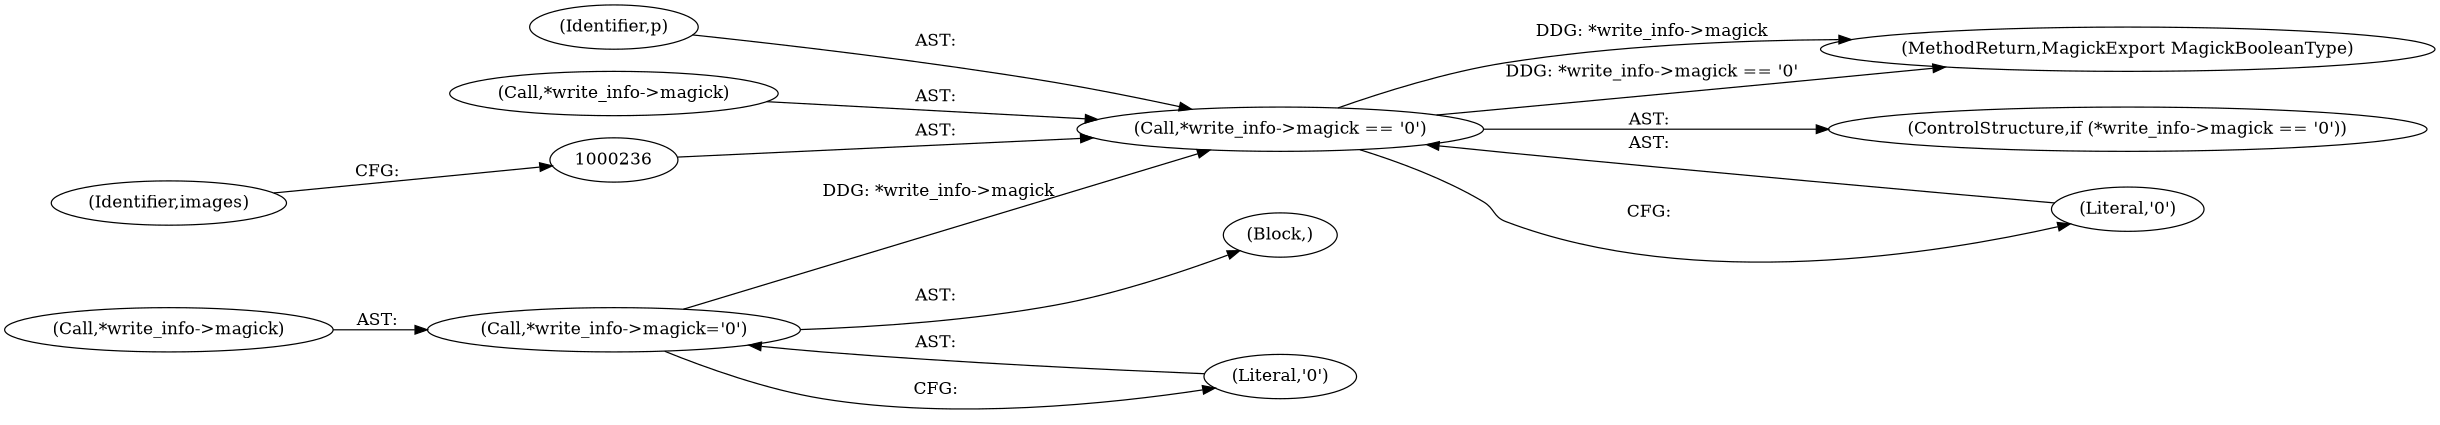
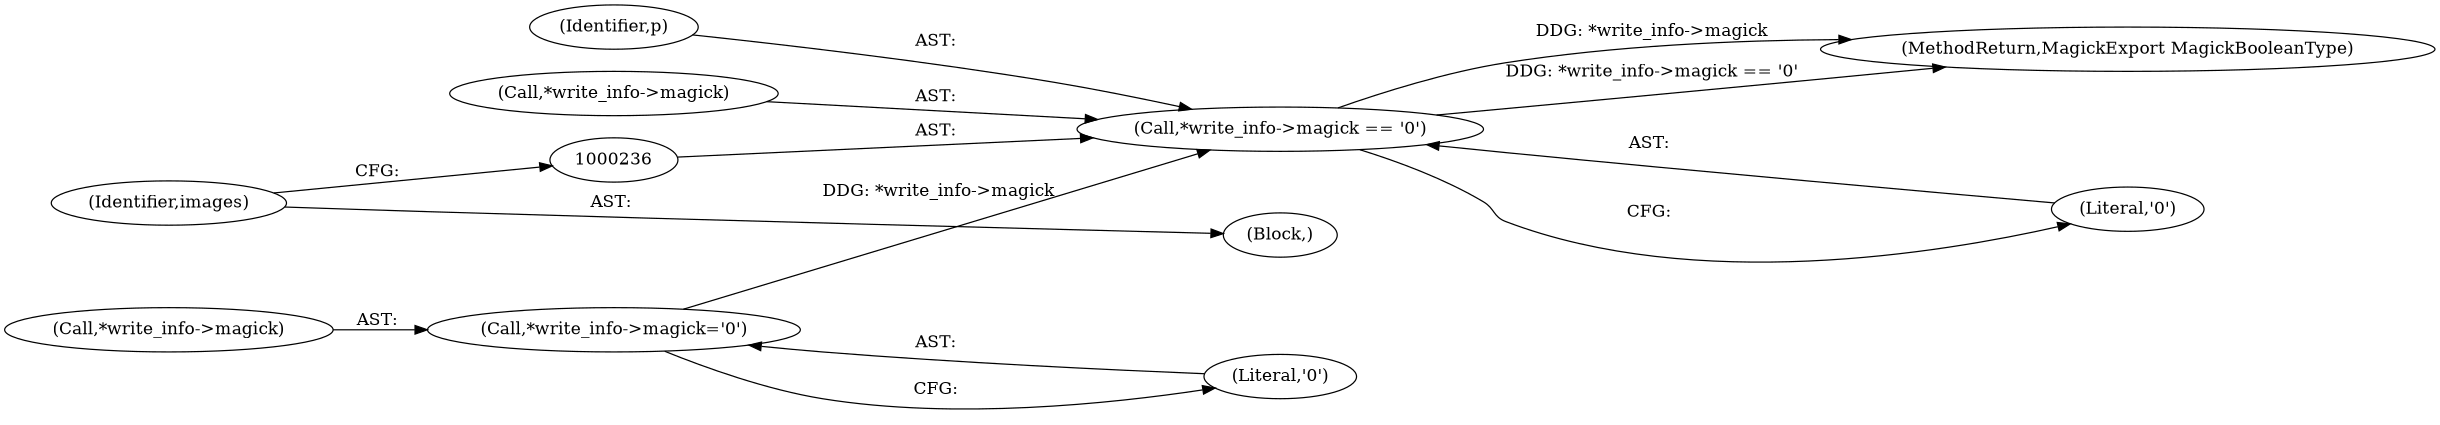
node "(ControlStructure,if (*write_info->magick == '0'))": removed
edge "(Call,*write_info->magick='0')" -> "(Block,)": now "(Identifier,images)" -> "(Block,)"
